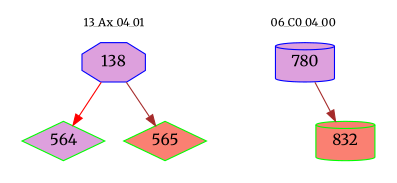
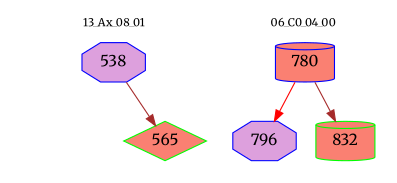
cluster "13_Ax_04_01": label "13_Ax_04_01" -> "13_Ax_08_01"
node "138": label "138" -> "538"
node "780": fillcolor plum -> salmon
node "564": removed
node "796": added
